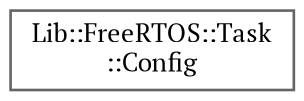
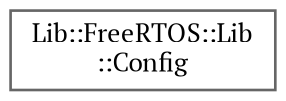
node "Lib::FreeRTOS::Task ::Config": label "Lib::FreeRTOS::Task ::Config" -> "Lib::FreeRTOS::Lib ::Config"
